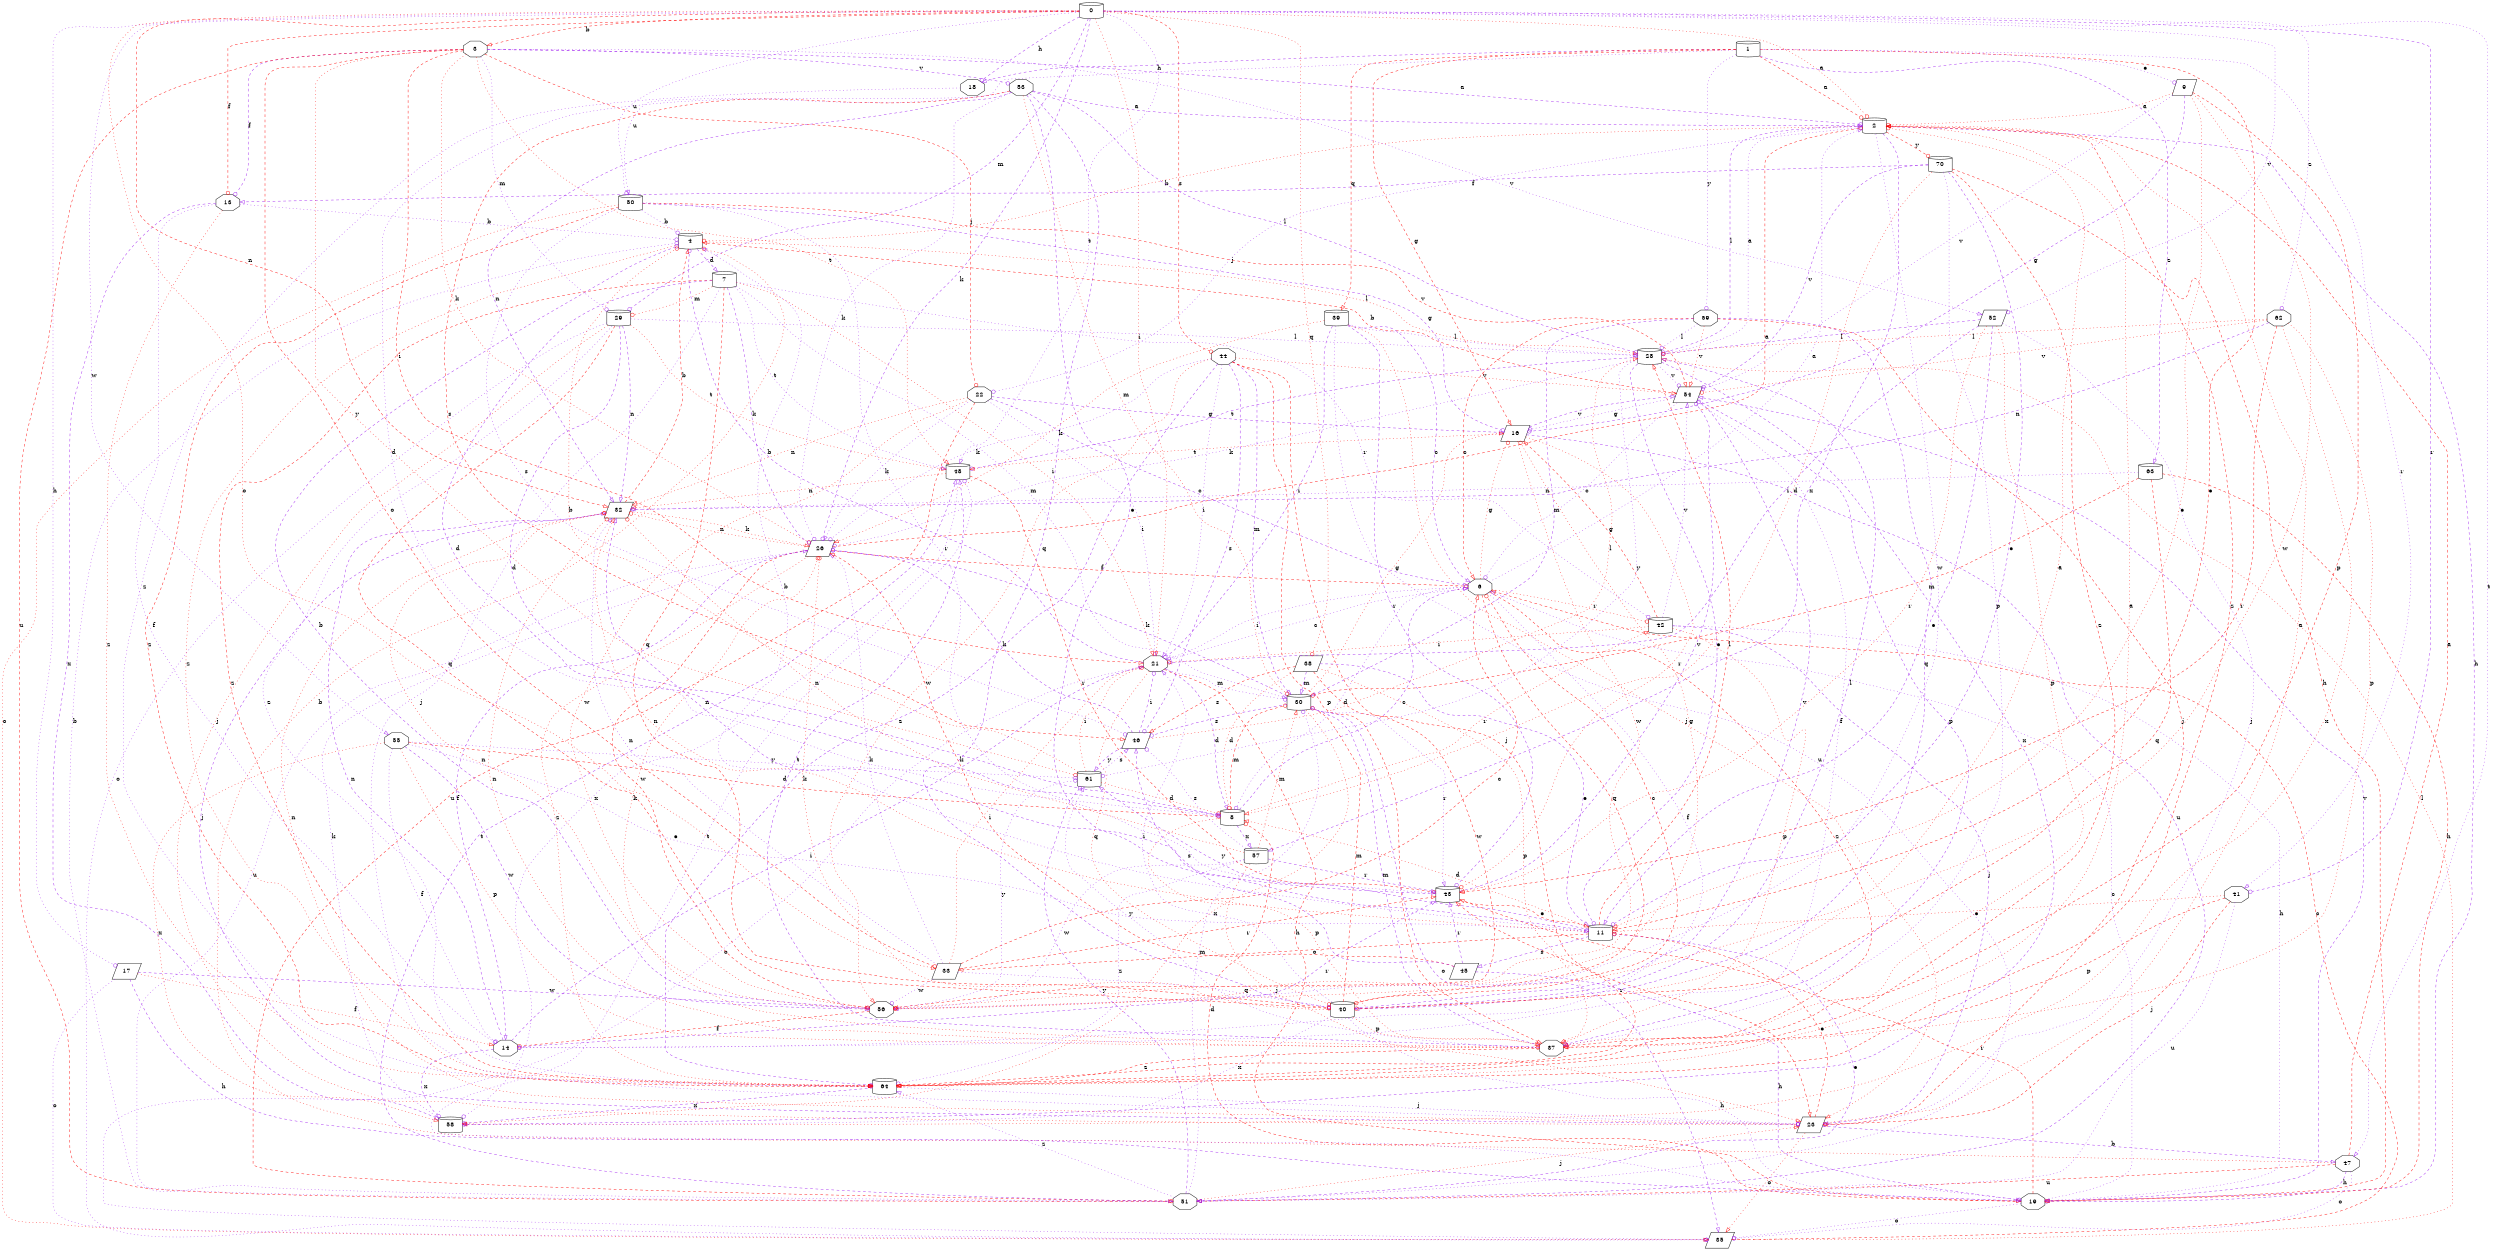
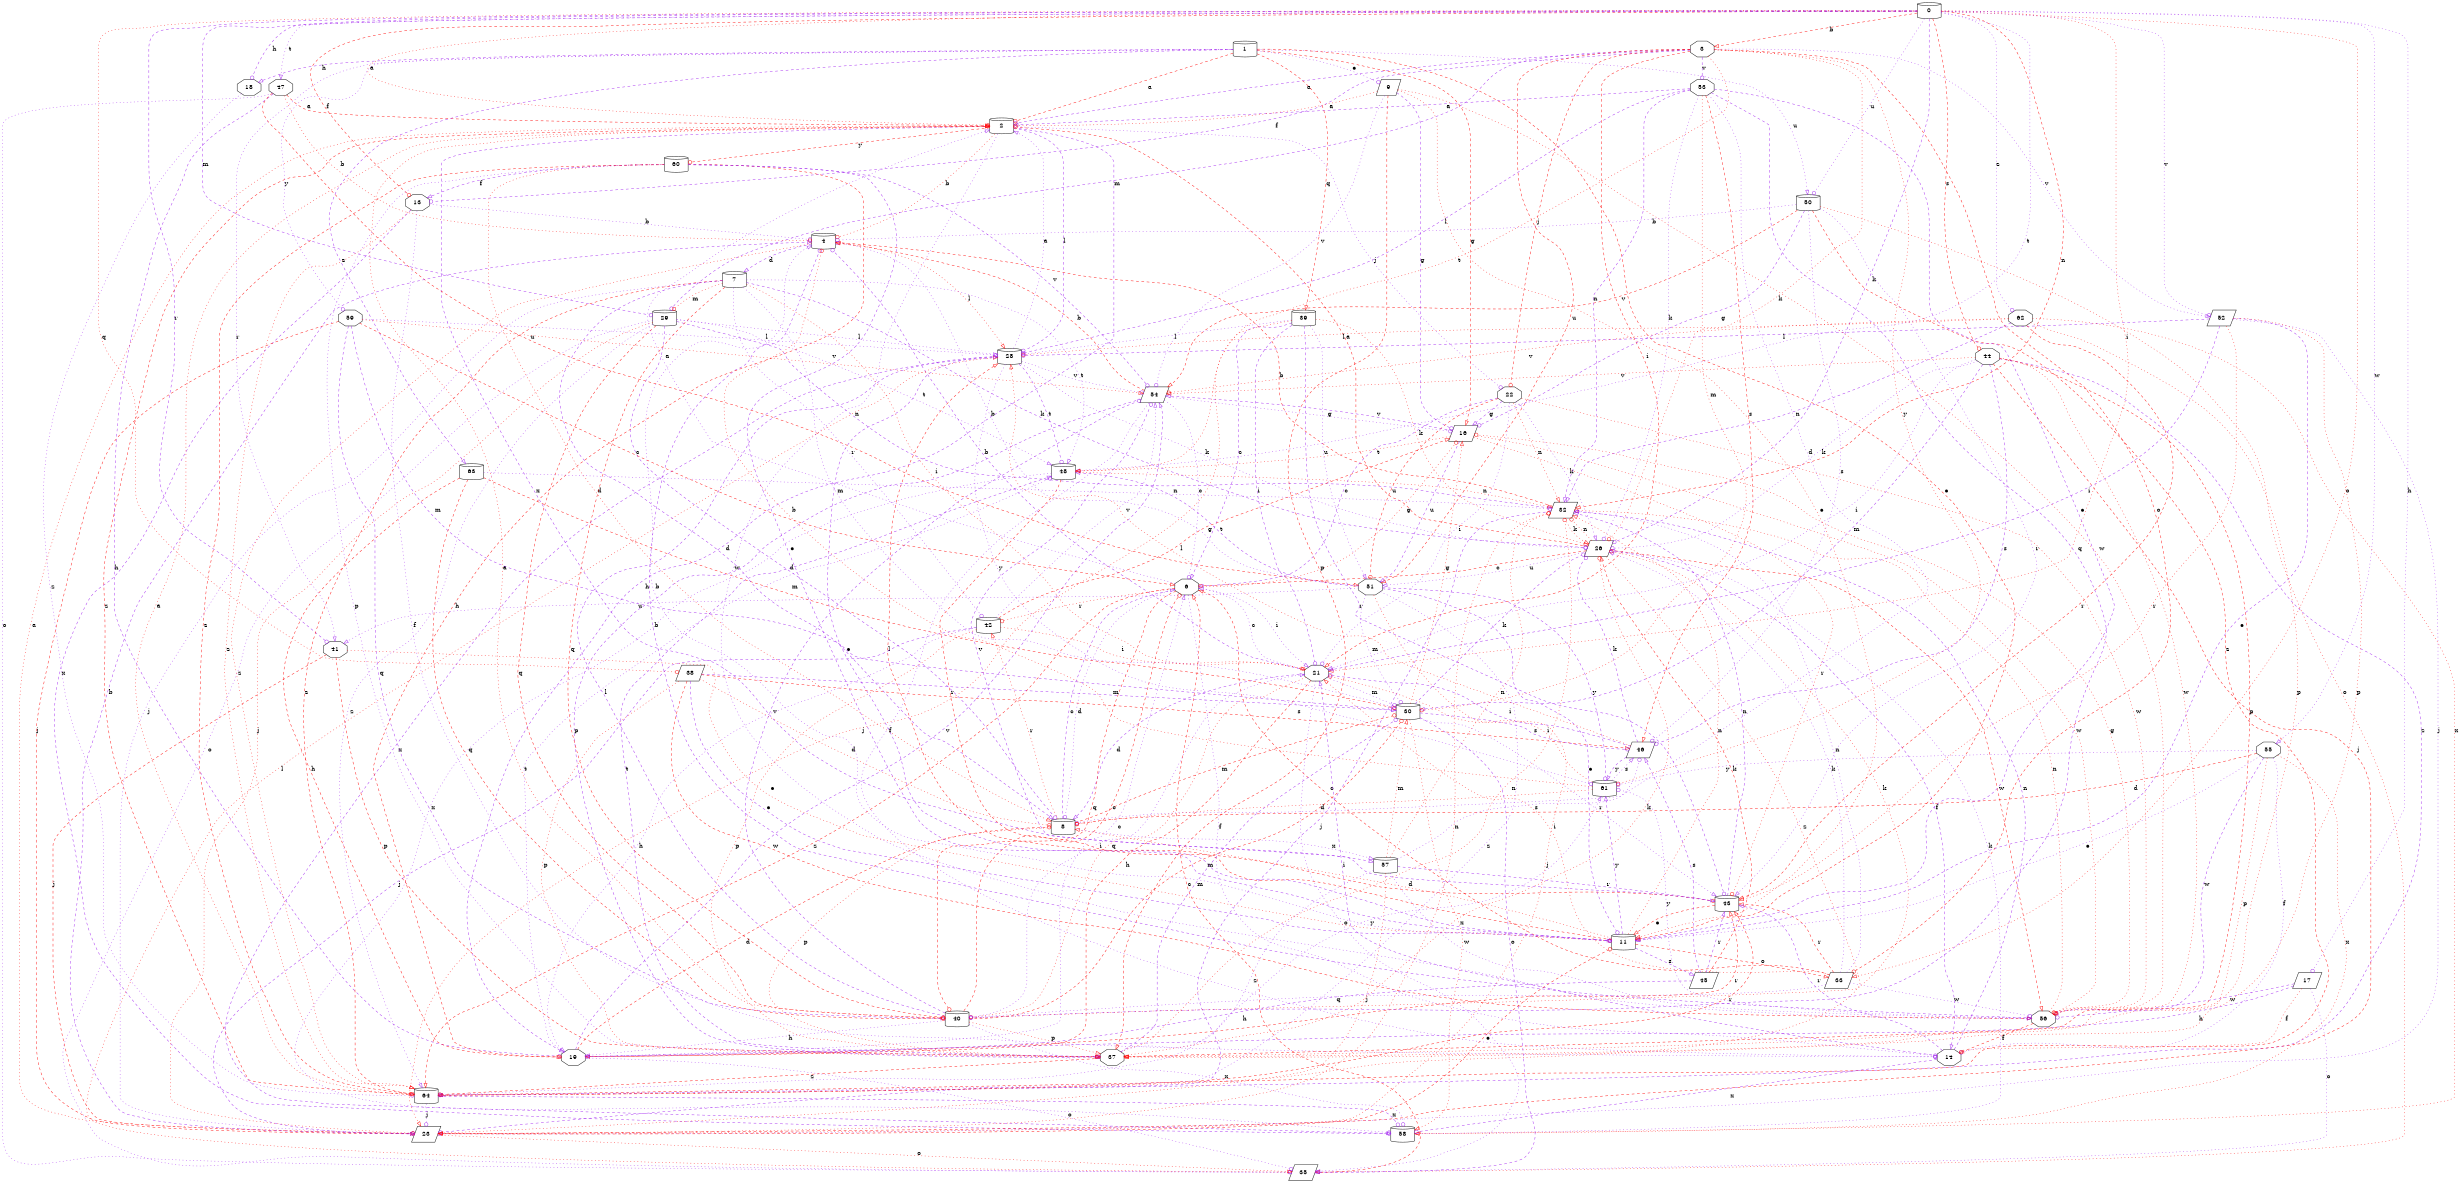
node "70": label "70" -> "60"
edge "3" -> "29": style dotted -> dashed
edge "29" -> "48": color red -> purple
edge "26" -> "6": label "f" -> "c"
edge "8" -> "57": style dashed -> dotted
edge "23" -> "47": now "23" -> "4"
edge "41" -> "51": reversed
